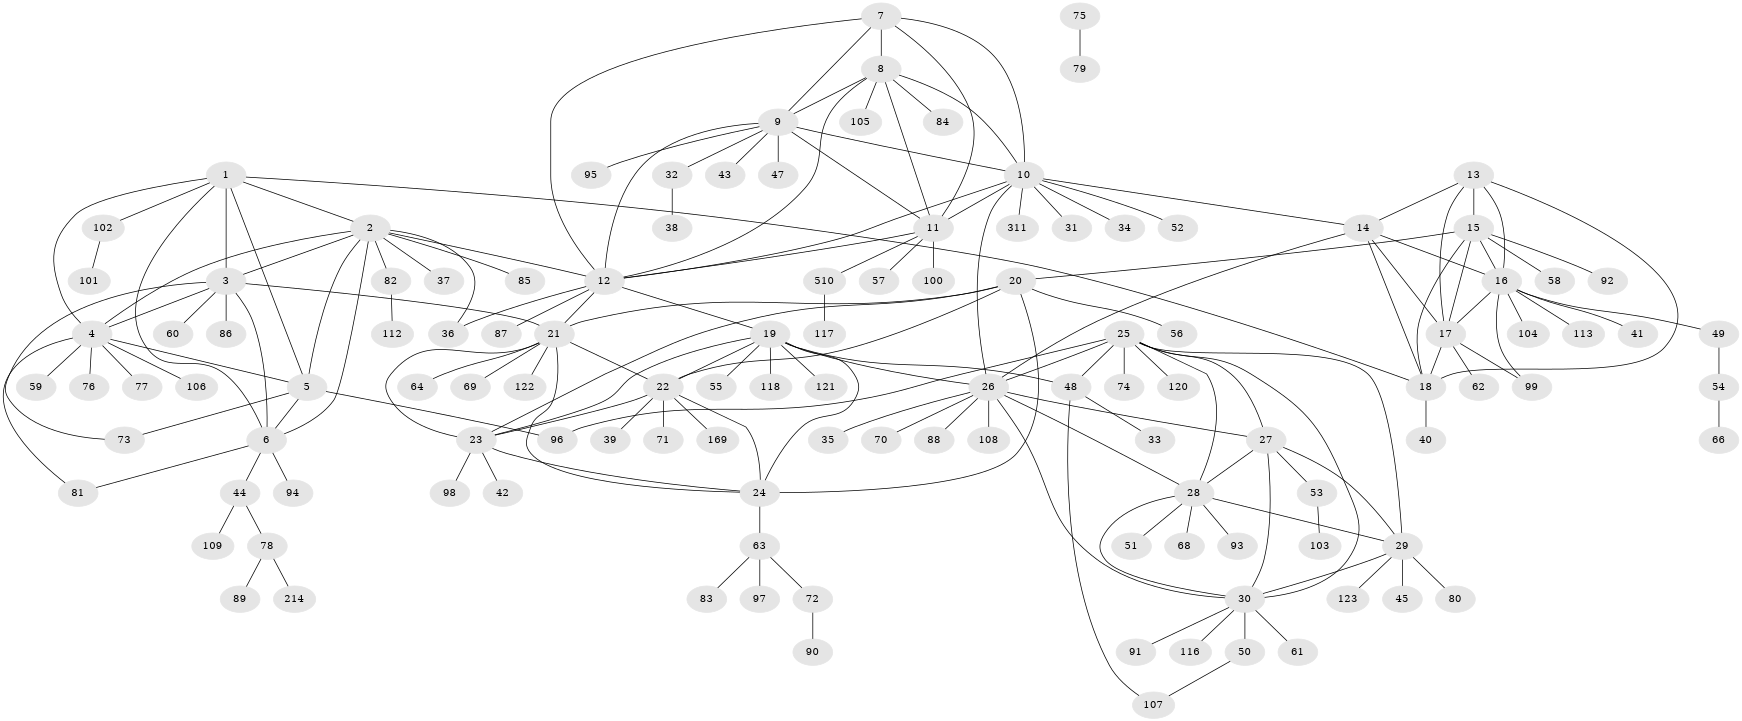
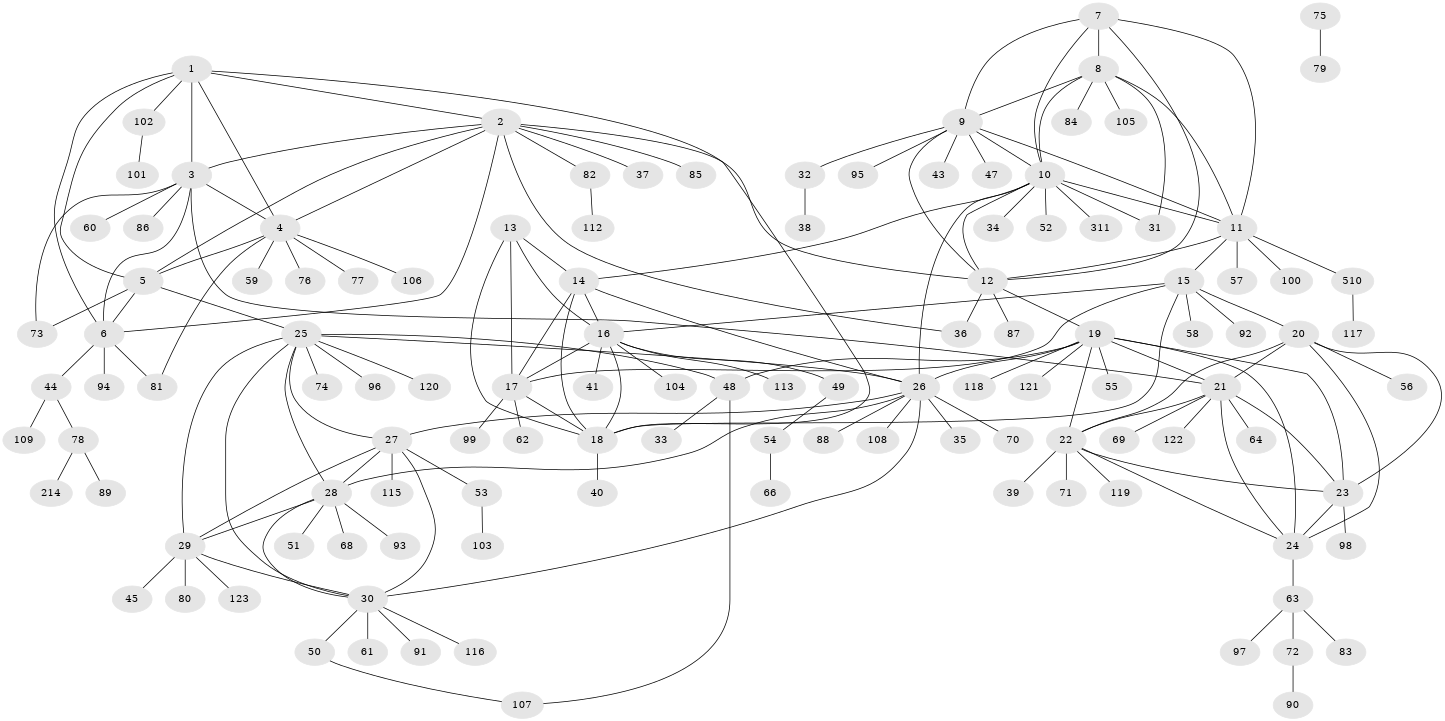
edge "13" -- "15": now "11" -- "15"
edge "8" -- "12": now "8" -- "31"
edge "12" -- "21": now "19" -- "21"
edge "16" -- "99": now "16" -- "18"
edge "5" -- "96": now "5" -- "25"
node "169": label "169" -> "119"
node "115": added
node "42": removed
